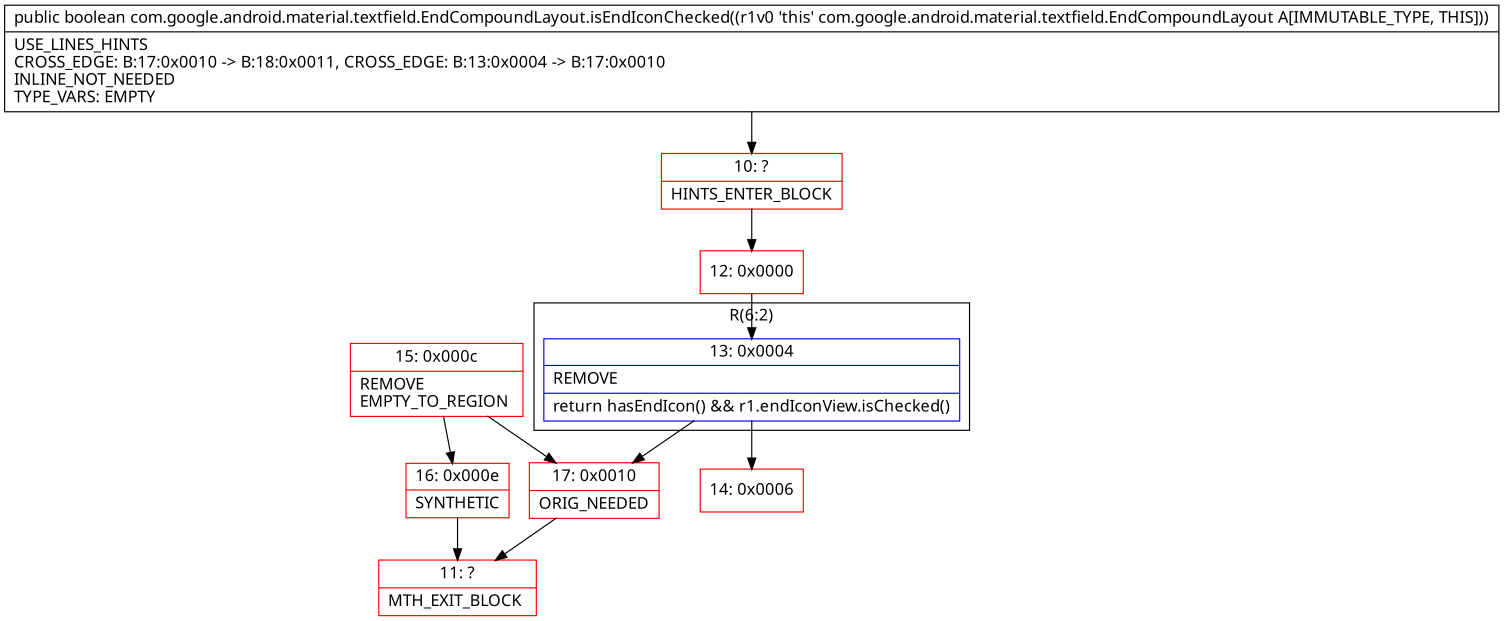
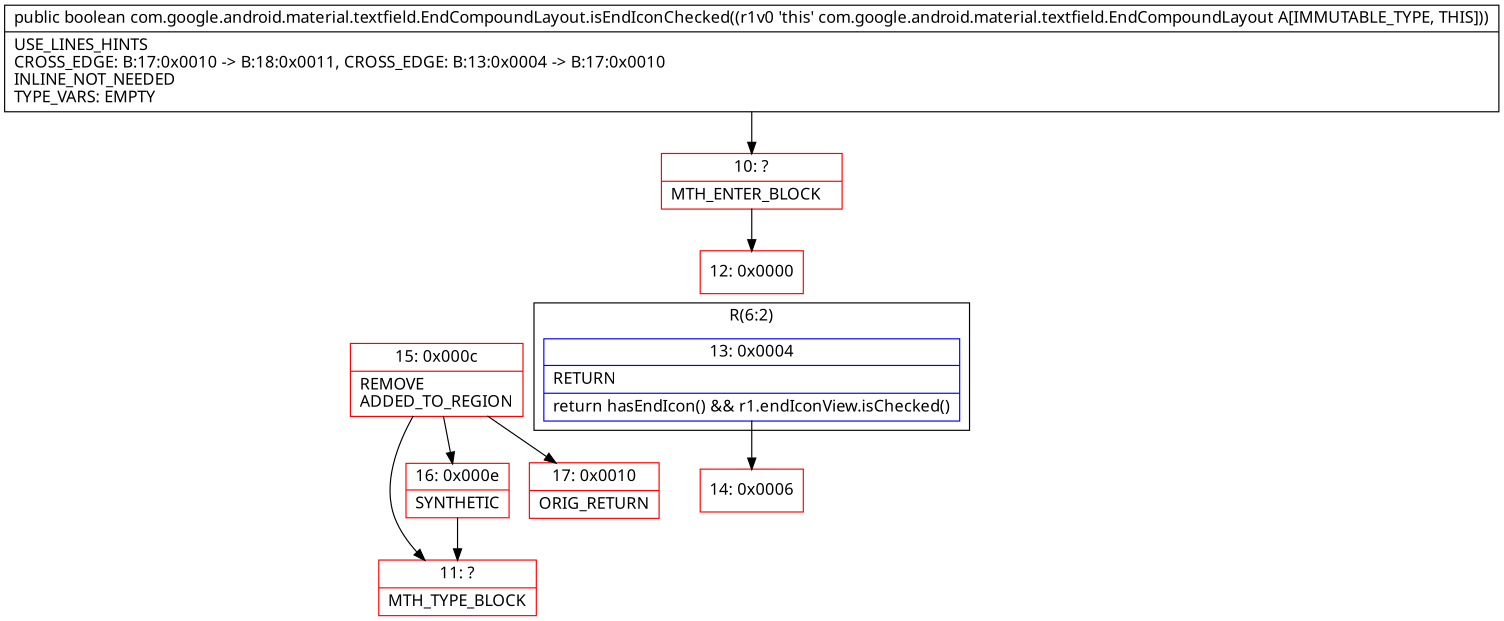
node "10: ?": text "HINTS_ENTER_BLOCK" -> "MTH_ENTER_BLOCK"
edge "12: 0x0000" -> "13: 0x0004": removed
node "13: 0x0004": text "REMOVE" -> "RETURN"
node "15: 0x000c": text "EMPTY_TO_REGION" -> "ADDED_TO_REGION"
edge "13: 0x0004" -> "17: 0x0010": removed
node "17: 0x0010": text "ORIG_NEEDED" -> "ORIG_RETURN"
edge "17: 0x0010" -> "11: ?": now "15: 0x000c" -> "11: ?"
node "11: ?": text "MTH_EXIT_BLOCK" -> "MTH_TYPE_BLOCK"
